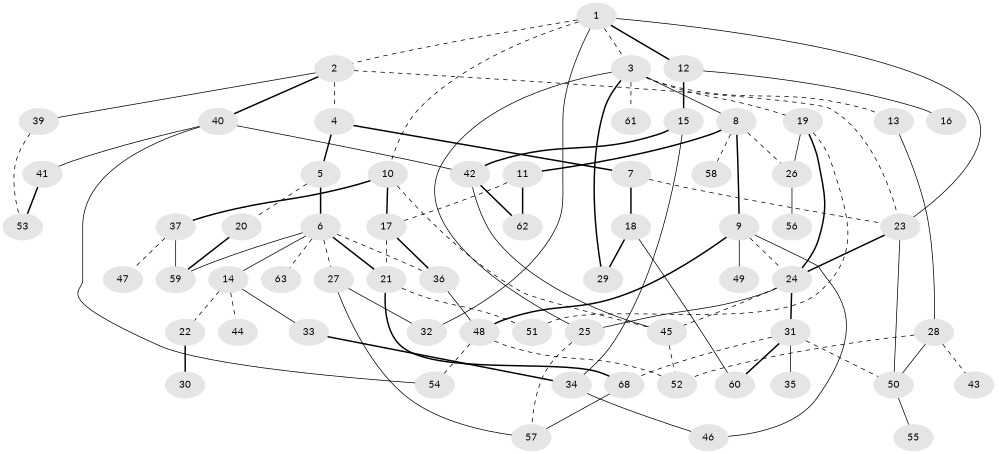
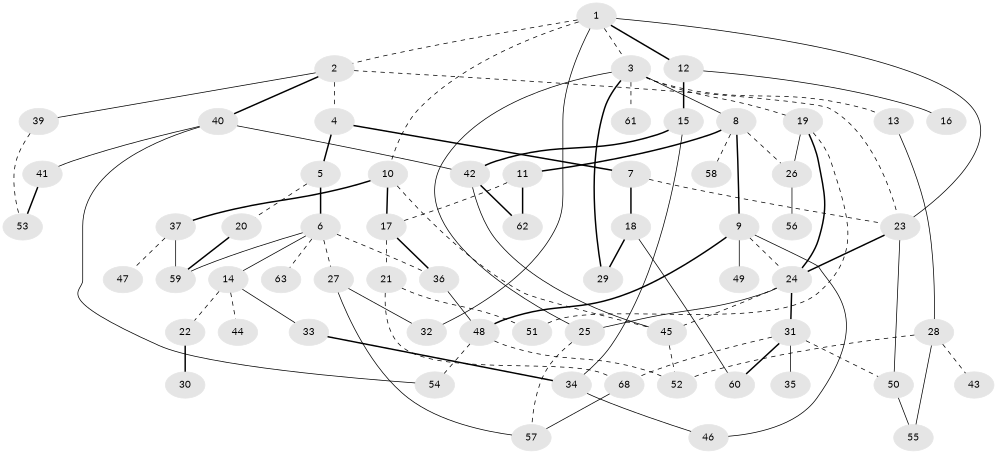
edge "6" -- "21": removed
edge "28" -- "50": now "28" -- "55"
edge "21" -- "68": style bold -> dashed
